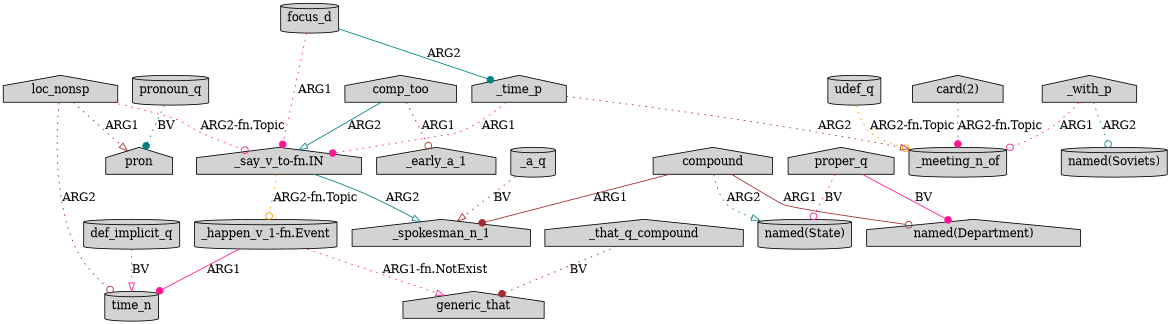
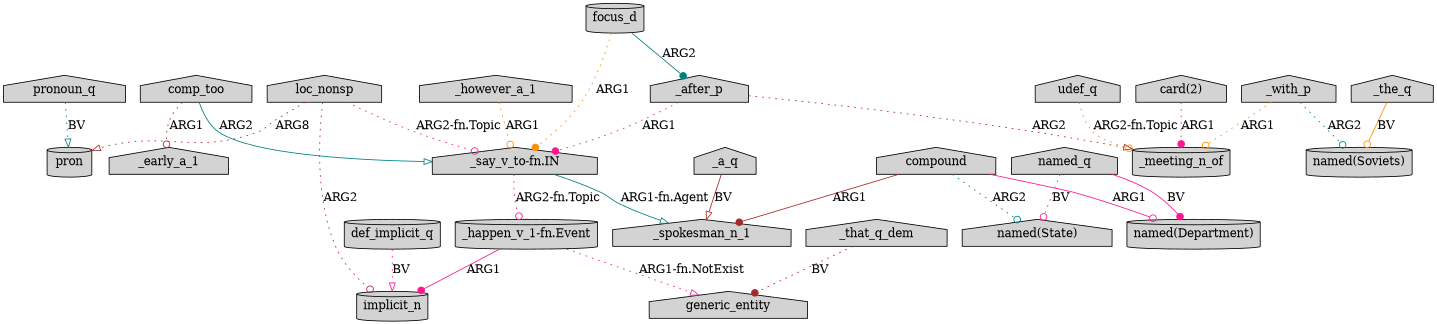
edge "focus_d" -> "_say_v_to-fn.IN": color deeppink -> darkorange
node "pronoun_q": shape cylinder -> house
node "_however_a_1": added
node "_time_p": label "_time_p" -> "_after_p"
node "udef_q": shape cylinder -> house
node "_the_q": added
edge "pronoun_q" -> "pron": arrowhead dot -> onormal
edge "loc_nonsp" -> "pron": label "ARG1" -> "ARG8"
edge "card(2)" -> "_meeting_n_of": label "ARG2-fn.Topic" -> "ARG1"
edge "_with_p" -> "_meeting_n_of": color deeppink -> darkorange
node "pron": shape house -> cylinder
node "_a_q": shape cylinder -> house
node "proper_q": label "proper_q" -> "named_q"
edge "_say_v_to-fn.IN" -> "_happen_v_1-fn.Event": color darkorange -> deeppink
edge "_a_q" -> "_spokesman_n_1": style dotted -> solid
edge "_say_v_to-fn.IN" -> "_spokesman_n_1": label "ARG2" -> "ARG1-fn.Agent"
edge "compound" -> "named(State)": arrowhead onormal -> odot
edge "compound" -> "named(Department)": color brown -> deeppink
node "_that_q_compound": label "_that_q_compound" -> "_that_q_dem"
node "named(State)": shape cylinder -> house
node "named(Department)": shape house -> cylinder
node "time_n": label "time_n" -> "implicit_n"
node "generic_that": label "generic_that" -> "generic_entity"
